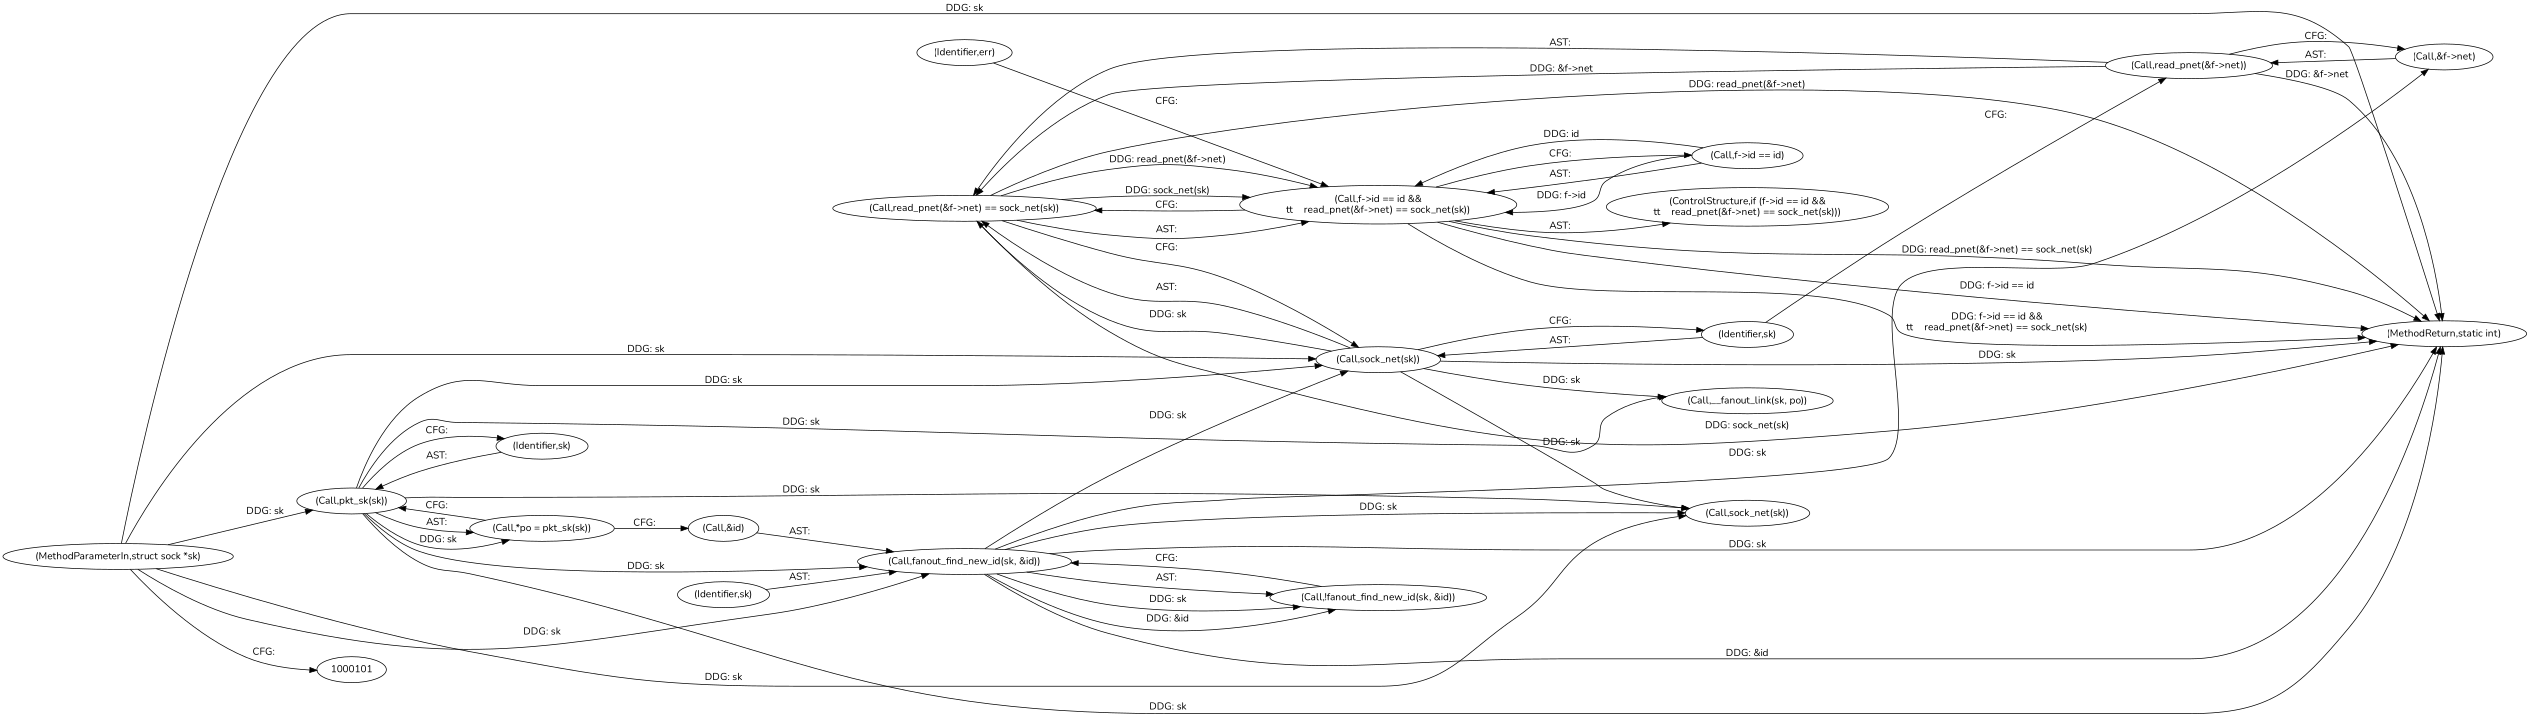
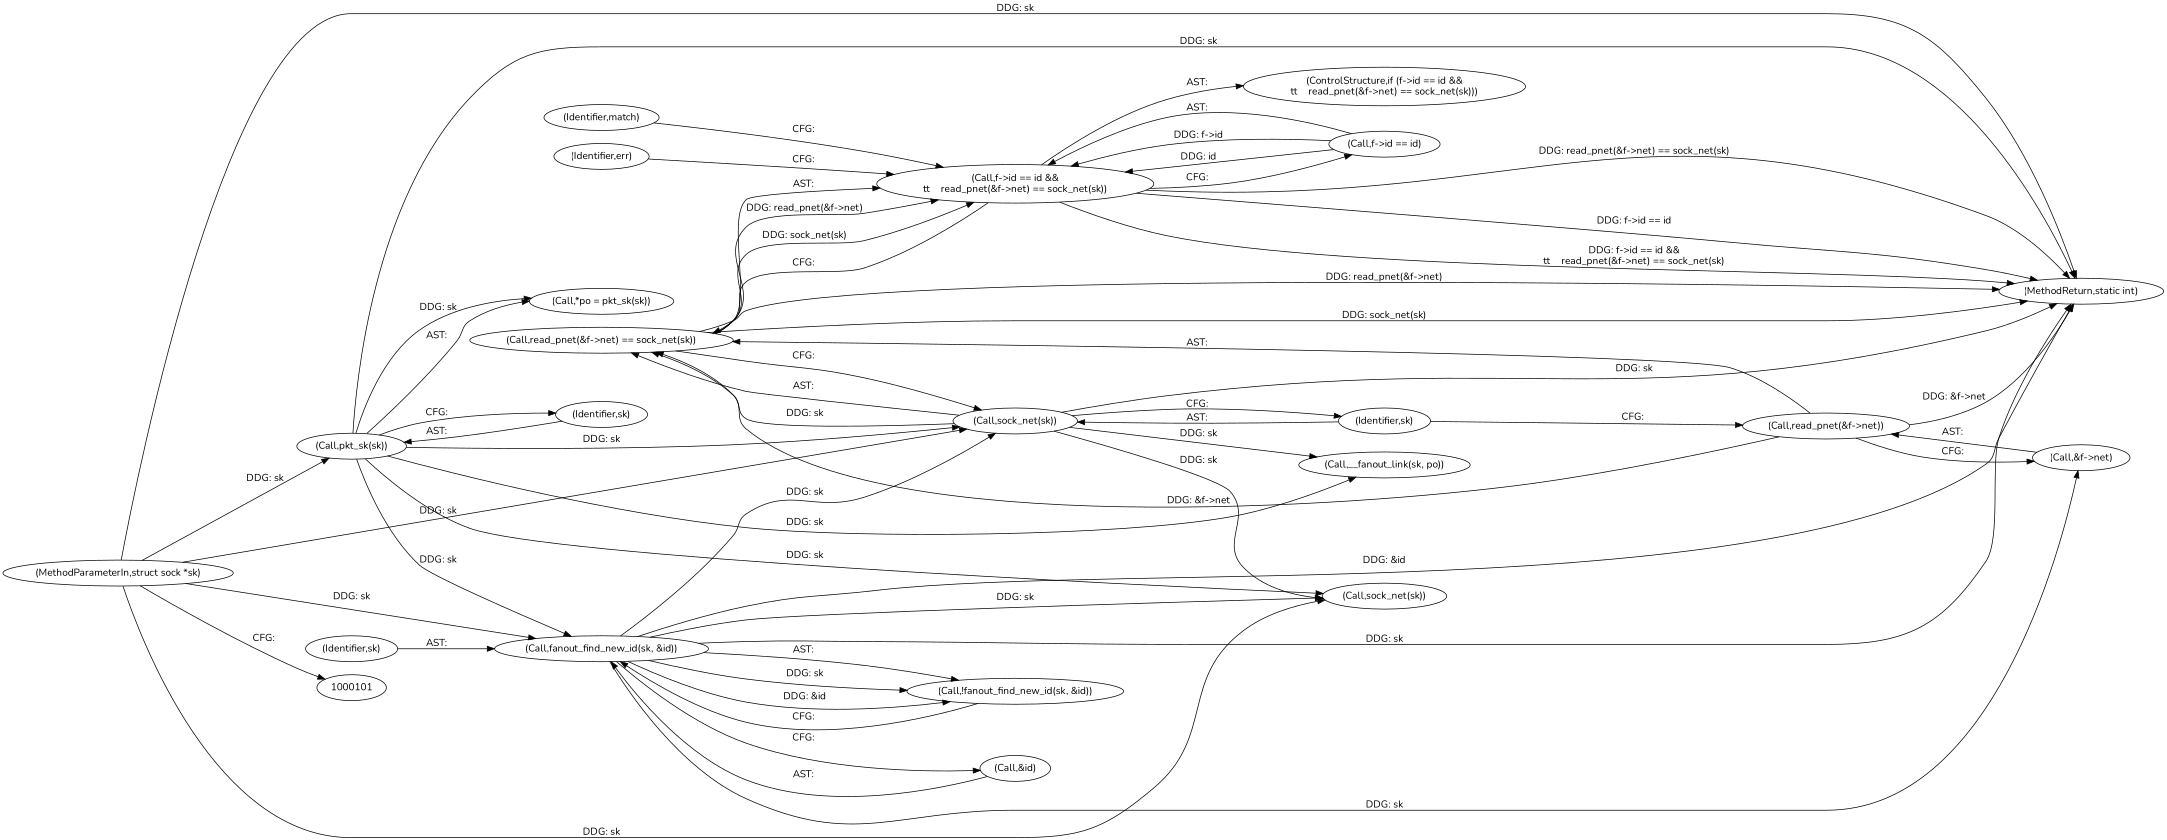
node "(Identifier,match)": added
edge "(Call,*po = pkt_sk(sk))" -> "(Call,pkt_sk(sk))": removed, label "CFG:"
edge "(Call,*po = pkt_sk(sk))" -> "(Call,&id)": now "(Call,fanout_find_new_id(sk, &id))" -> "(Call,&id)"
